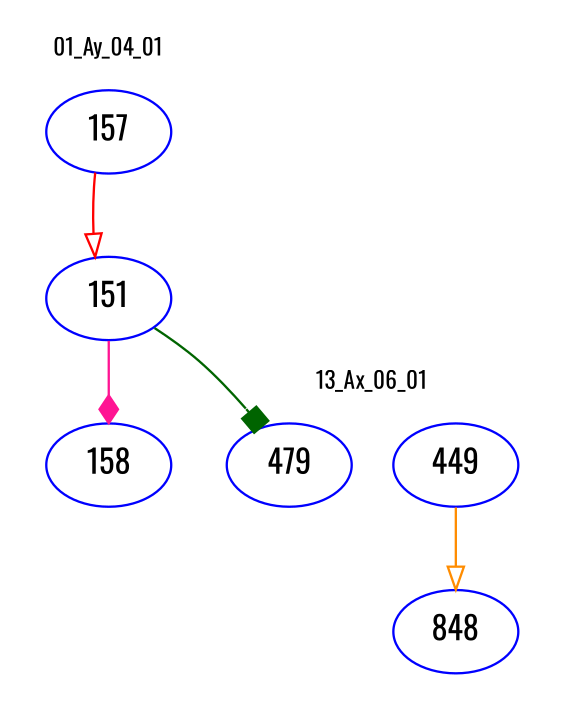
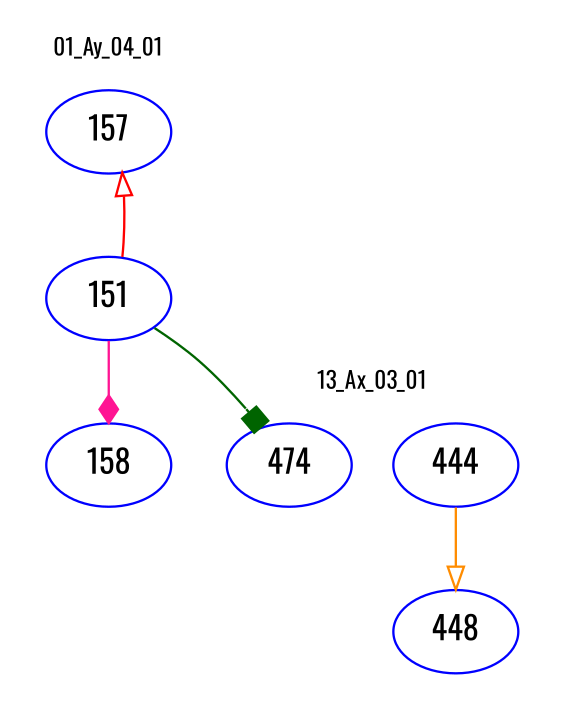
edge "157" -> "151": reversed
cluster "13_Ax_06_01": label "13_Ax_06_01" -> "13_Ax_03_01"
node "479": label "479" -> "474"
node "449": label "449" -> "444"
node "848": label "848" -> "448"
